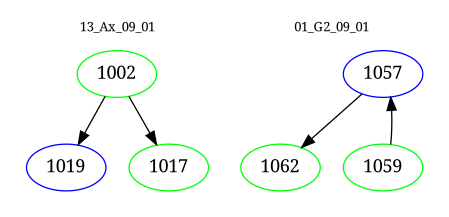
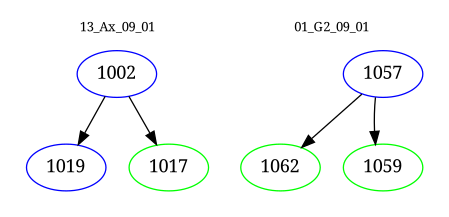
node "1002": color green -> blue
edge "1059" -> "1057": reversed
